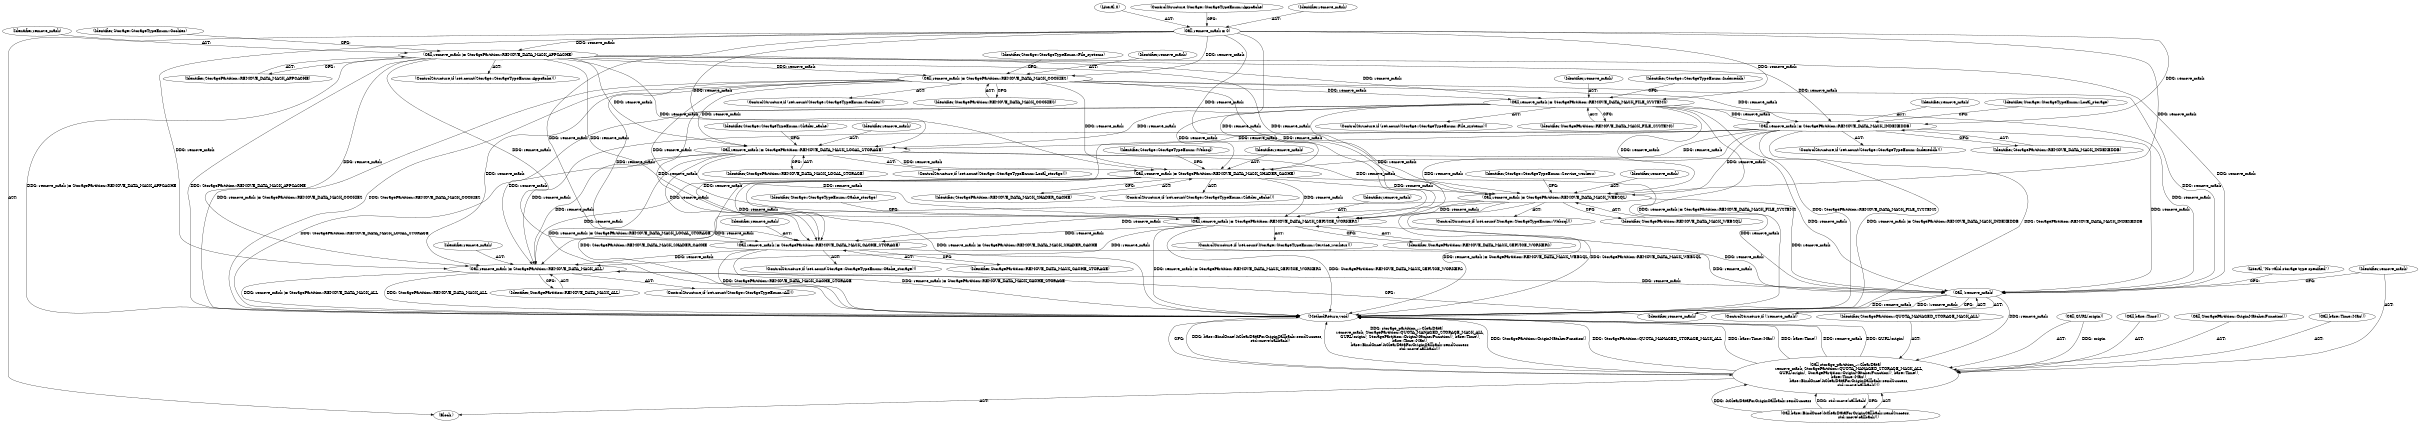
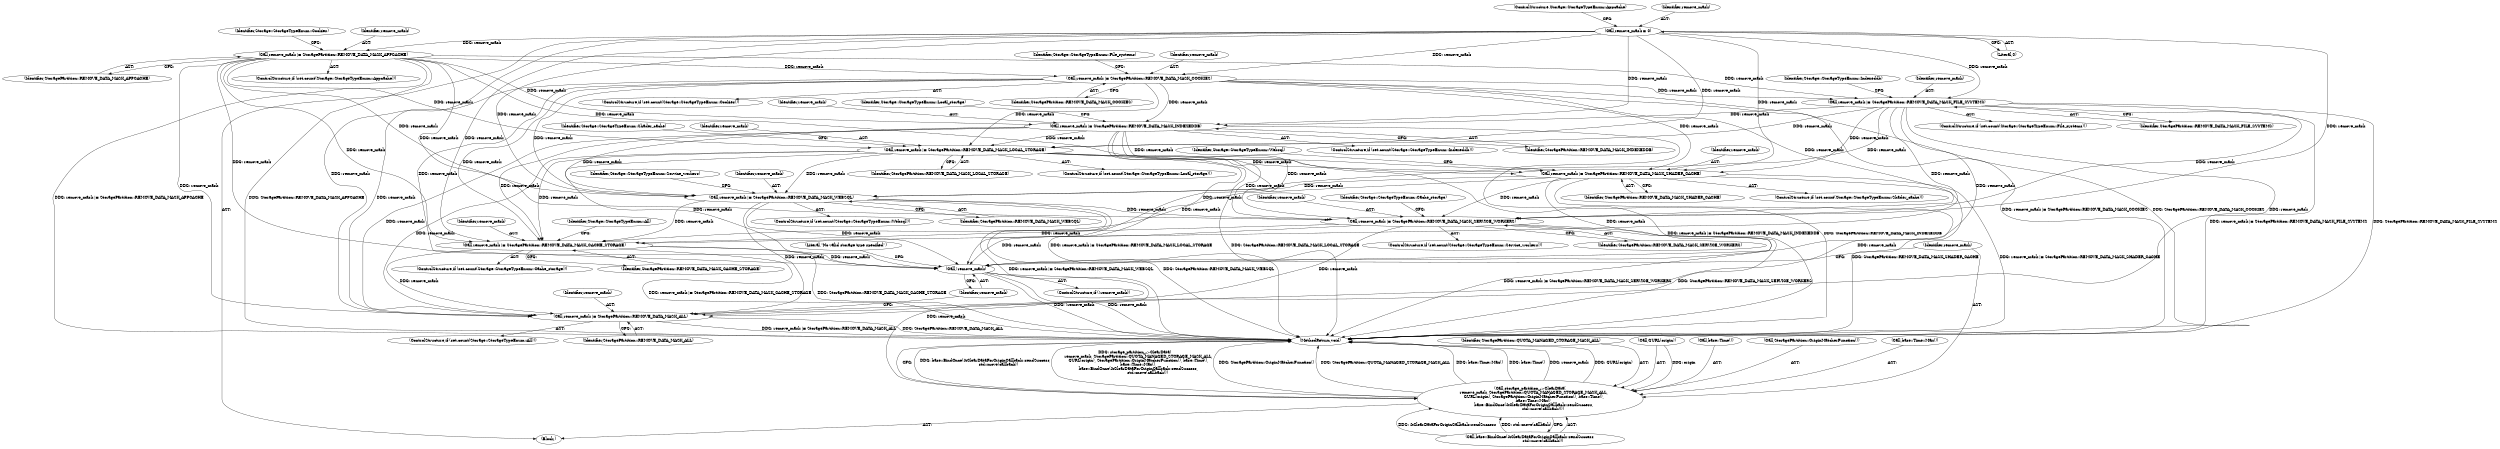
edge "(Call,remove_mask = 0)" -> "(Literal,0)": added, label "CFG:"
node "(Identifier,Storage::StorageTypeEnum::All)": added
edge "(Call,remove_mask |= StoragePartition::REMOVE_DATA_MASK_ALL)" -> "(Call,!remove_mask)": removed, label "DDG: remove_mask"
